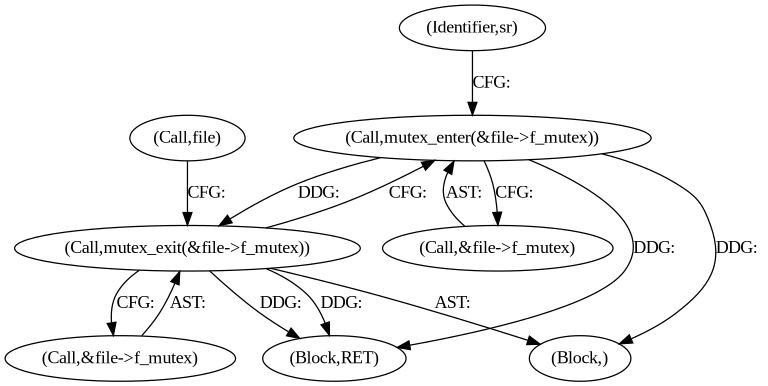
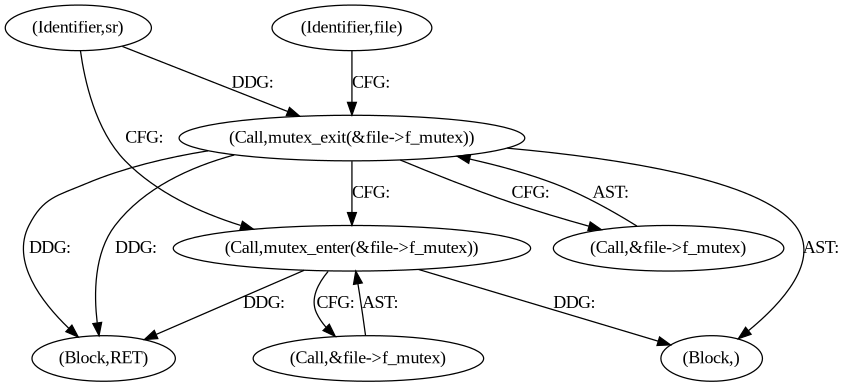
node "(Call,file)": label "(Call,file)" -> "(Identifier,file)"
edge "(Call,mutex_enter(&file->f_mutex))" -> "(Call,mutex_exit(&file->f_mutex))": now "(Identifier,sr)" -> "(Call,mutex_exit(&file->f_mutex))"
